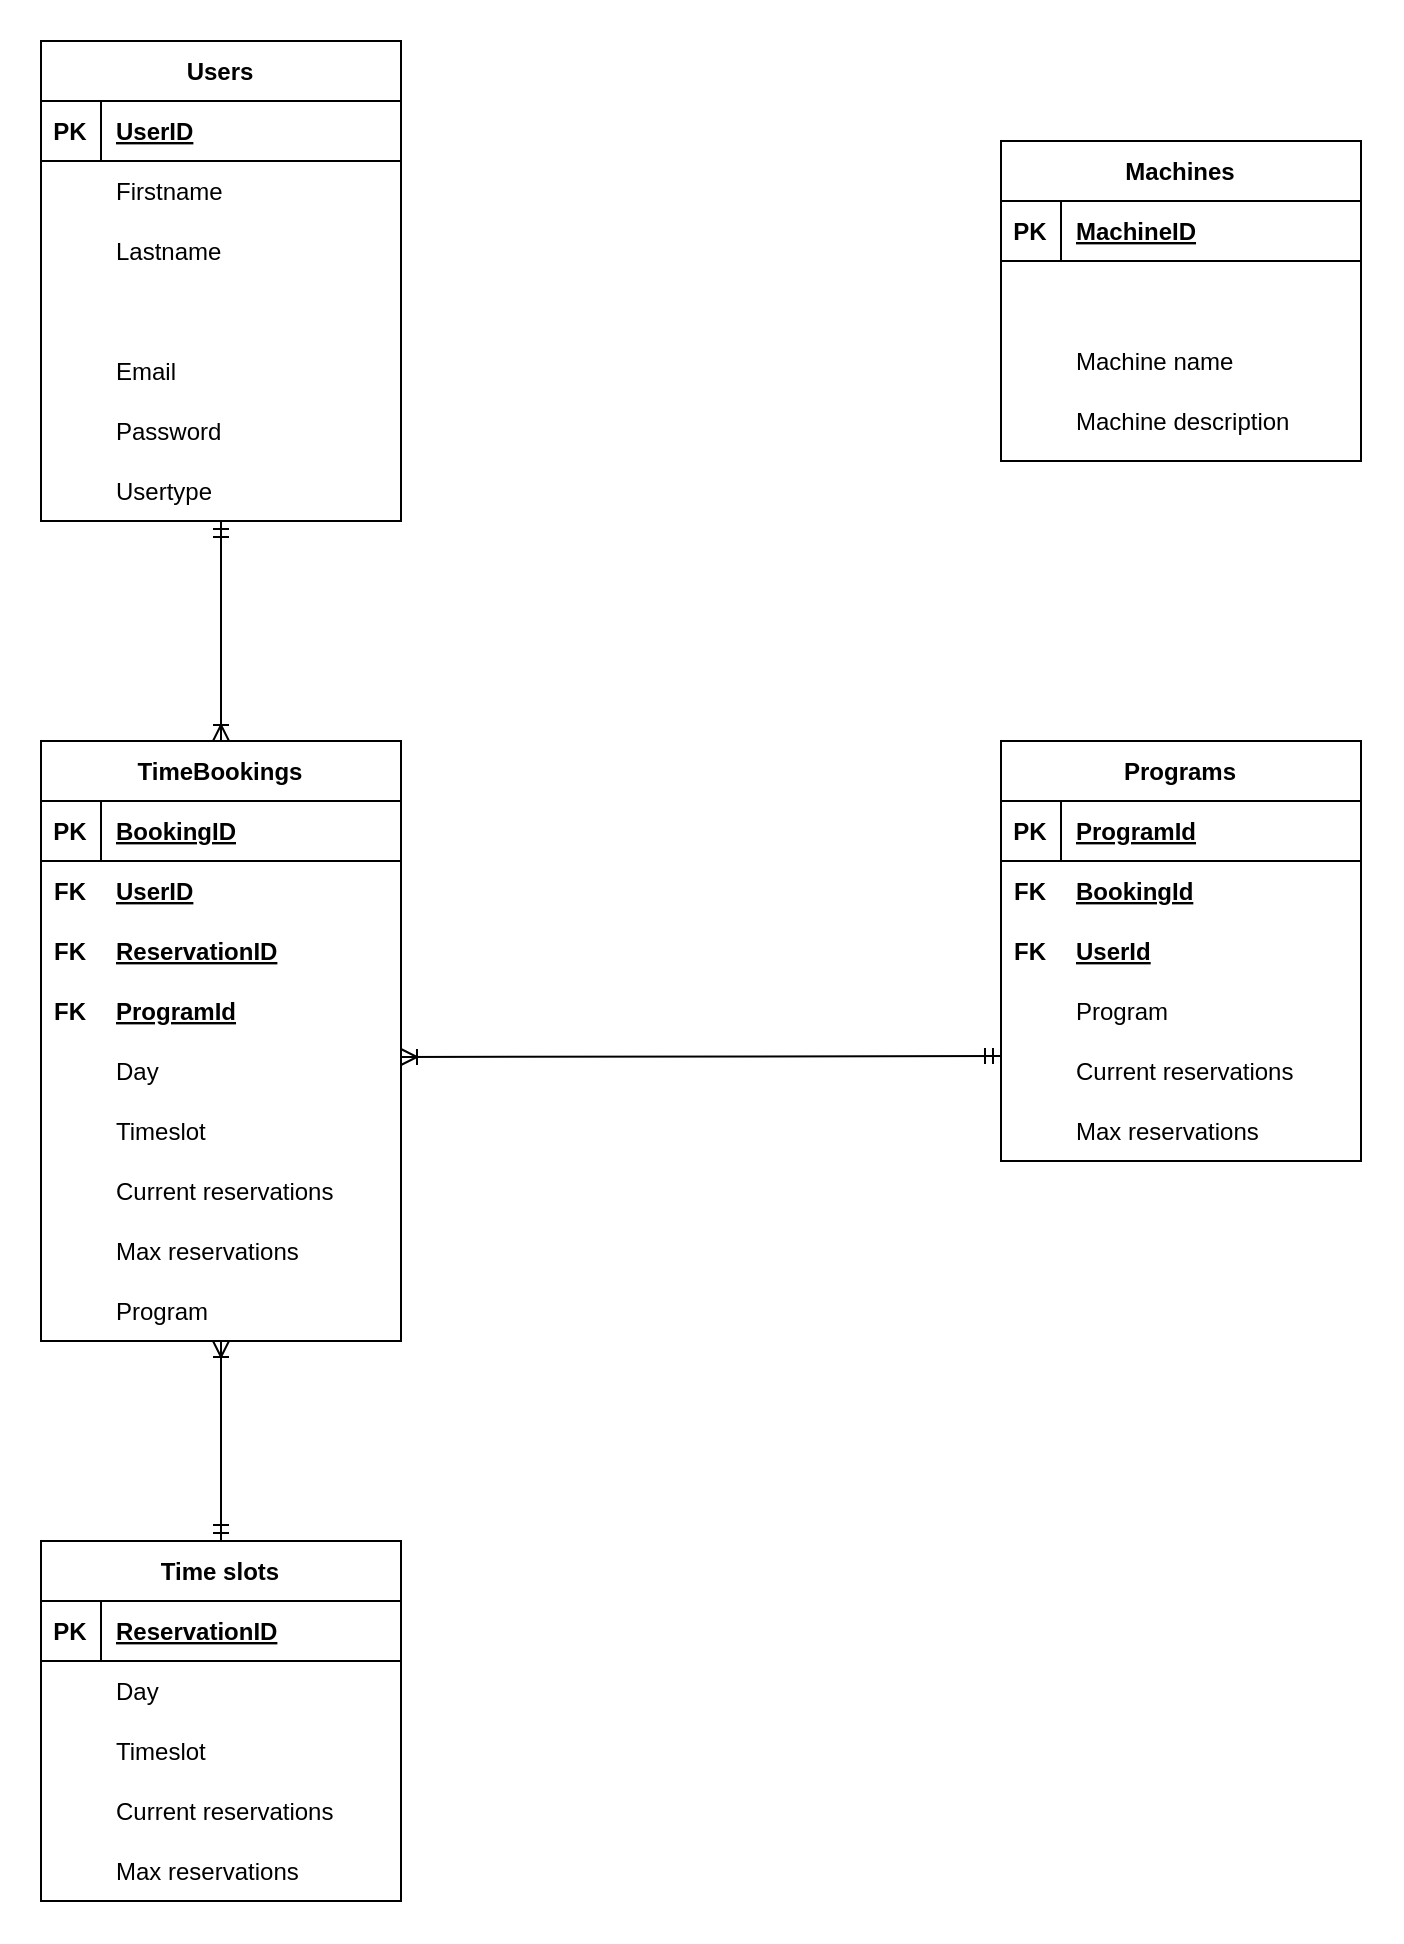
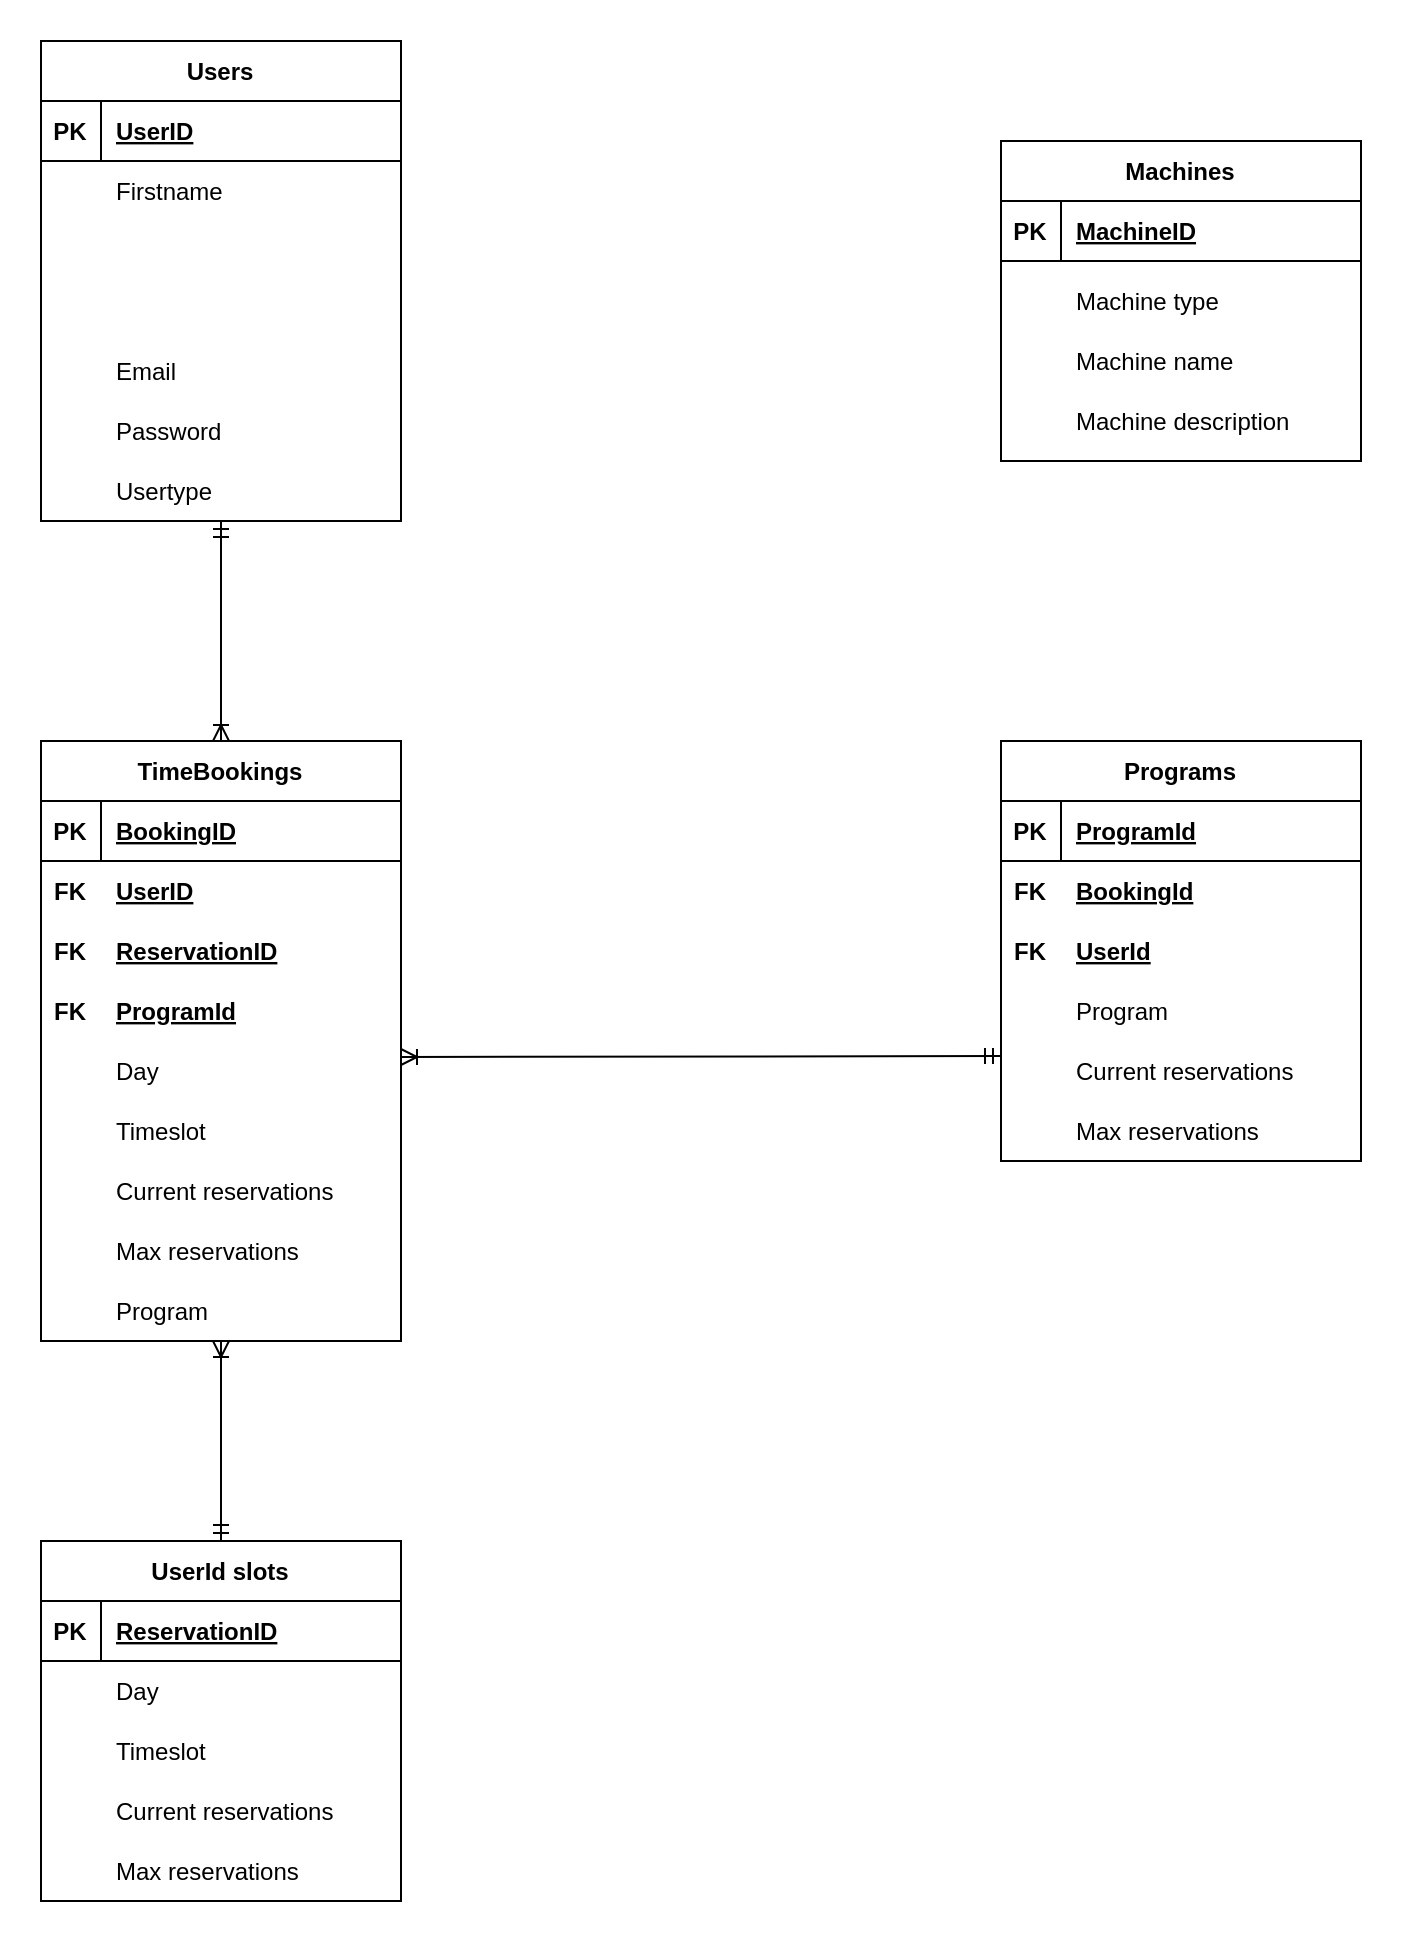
node "Lastname": removed
node "Machine type": added
node "Time slots": label "Time slots" -> "UserId slots"
